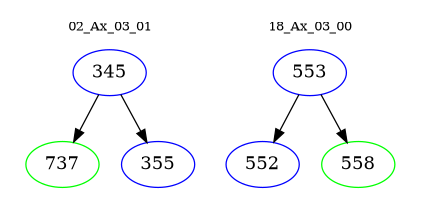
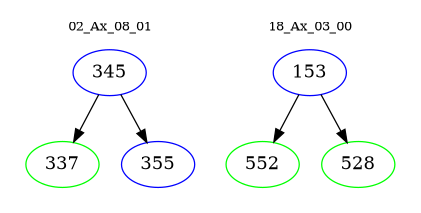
cluster "02_Ax_03_01": label "02_Ax_03_01" -> "02_Ax_08_01"
node "553": label "553" -> "153"
node "737": label "737" -> "337"
node "552": color blue -> green
node "558": label "558" -> "528"
